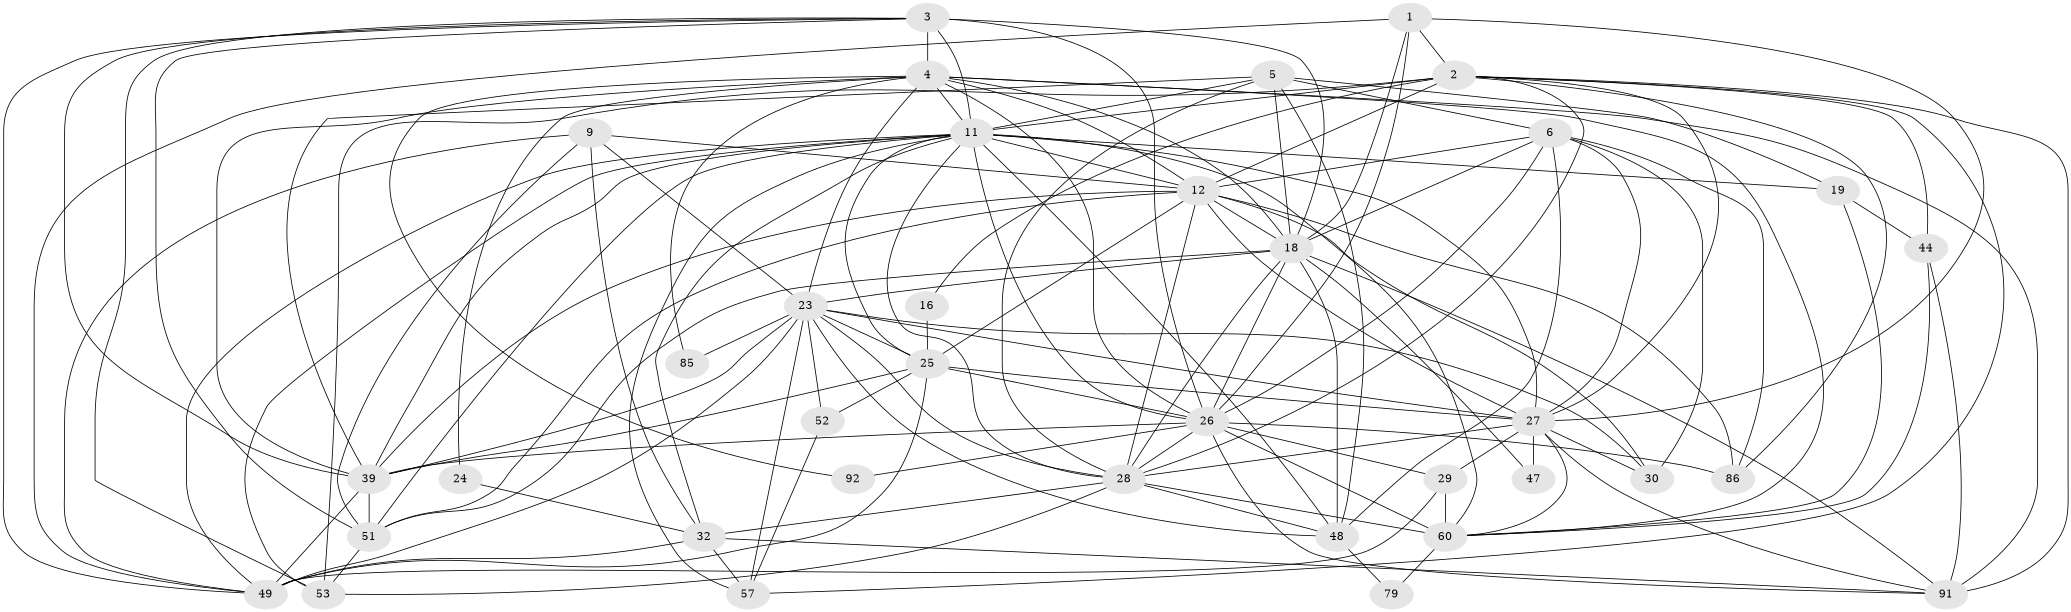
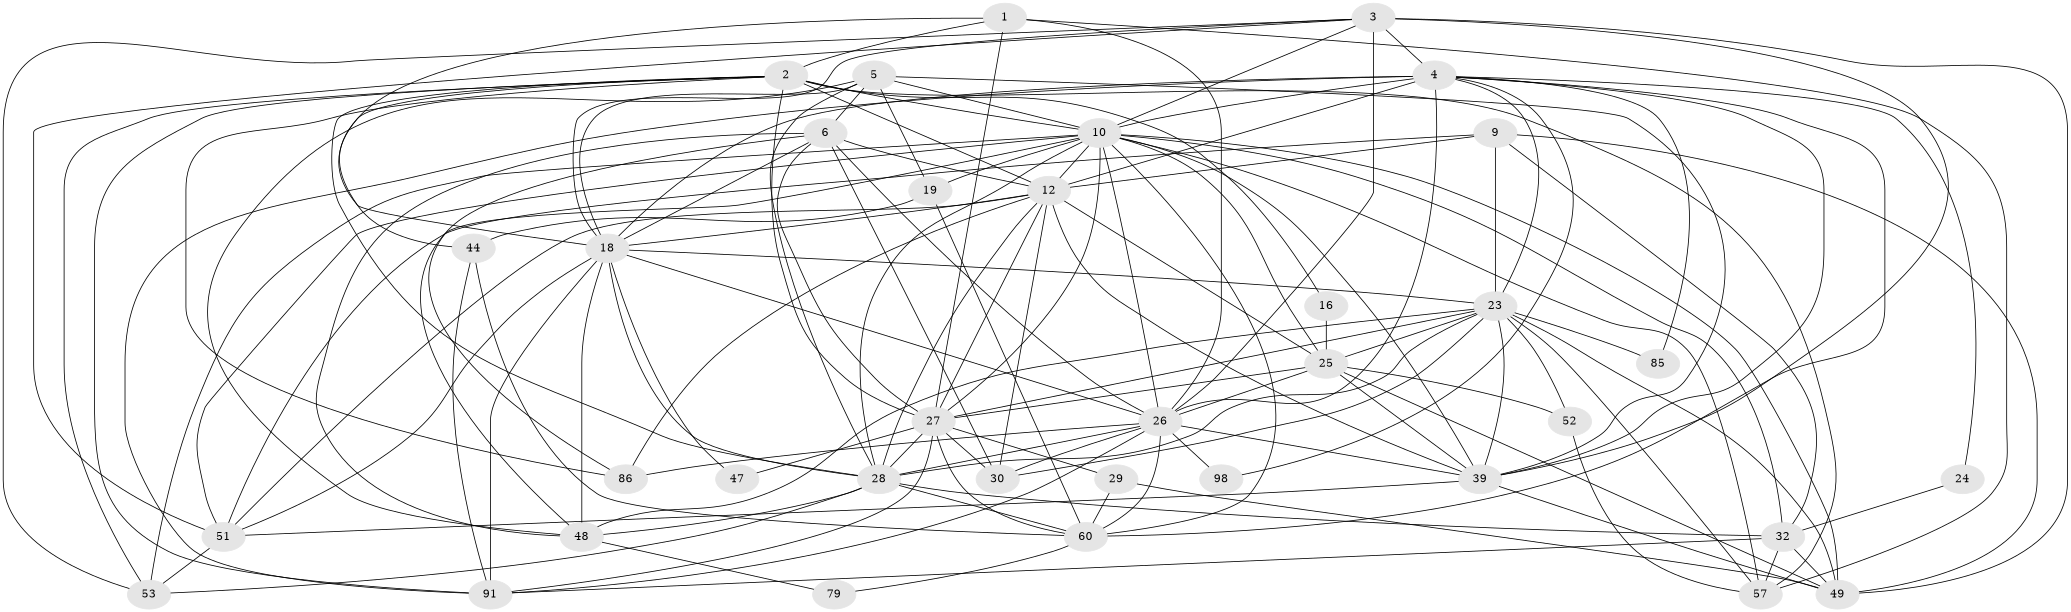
edge "1" -- "49": now "1" -- "57"
node "11": label "11" -> "10"
edge "26" -- "29": now "26" -- "30"
node "92": label "92" -> "98"
